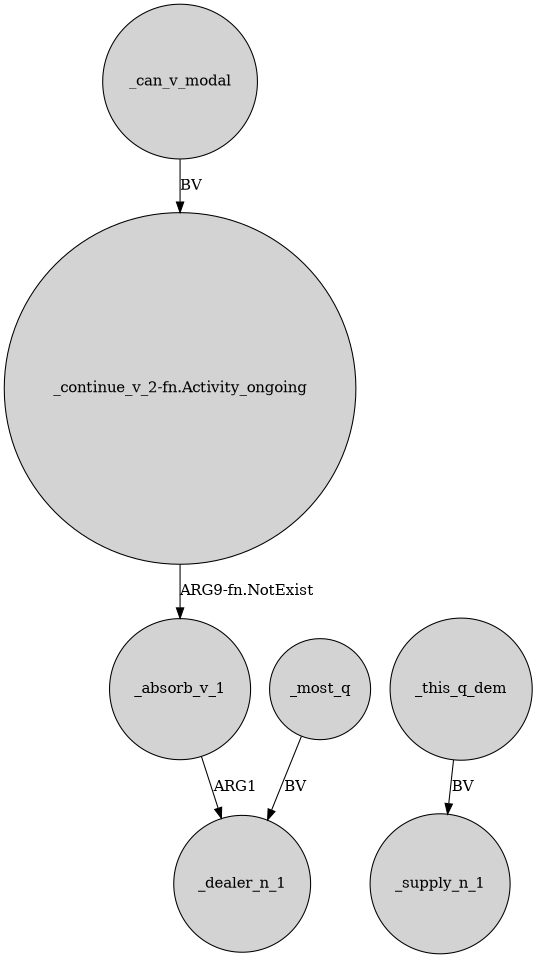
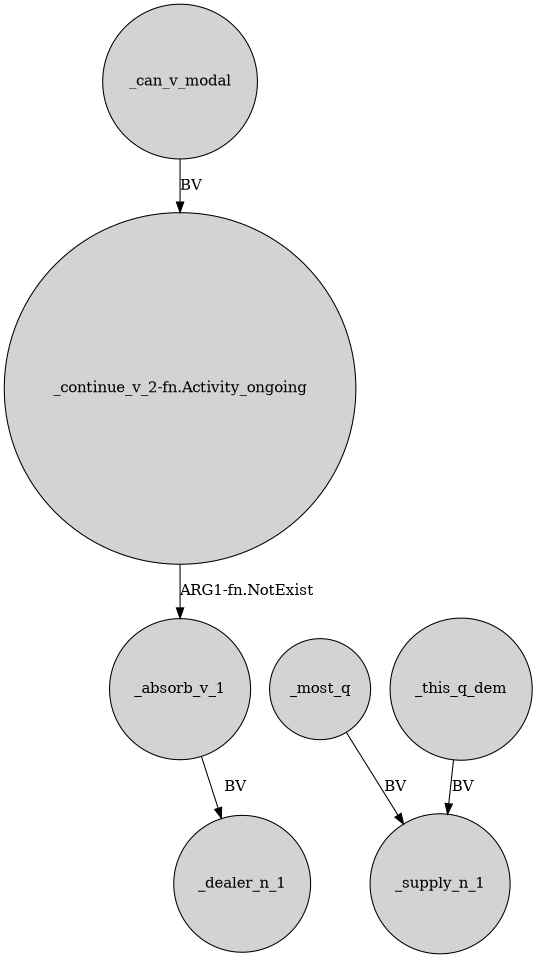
edge "_continue_v_2-fn.Activity_ongoing" -> "_absorb_v_1": label "ARG9-fn.NotExist" -> "ARG1-fn.NotExist"
edge "_most_q" -> "_dealer_n_1": now "_most_q" -> "_supply_n_1"
edge "_absorb_v_1" -> "_dealer_n_1": label "ARG1" -> "BV"
